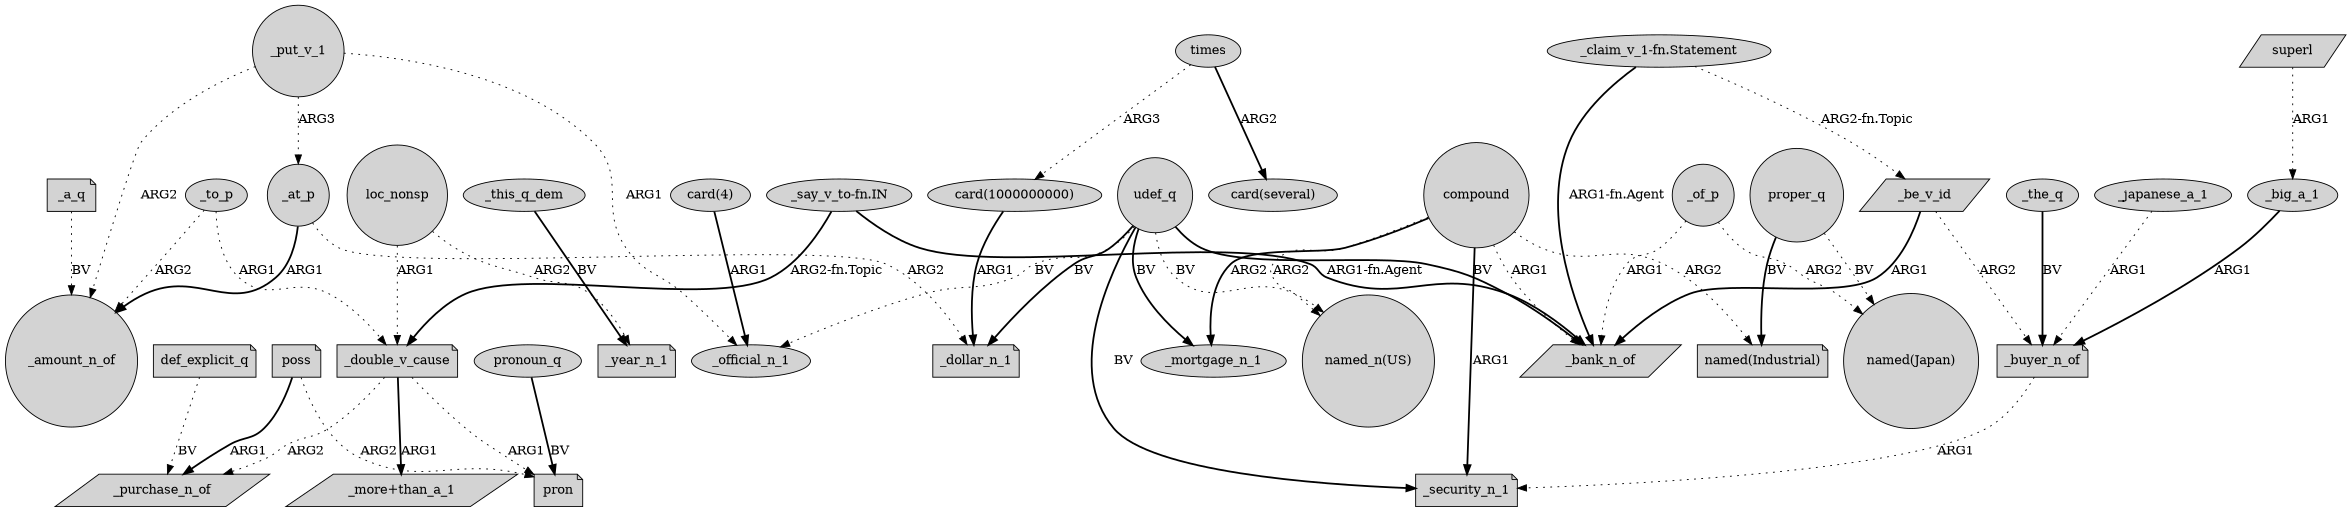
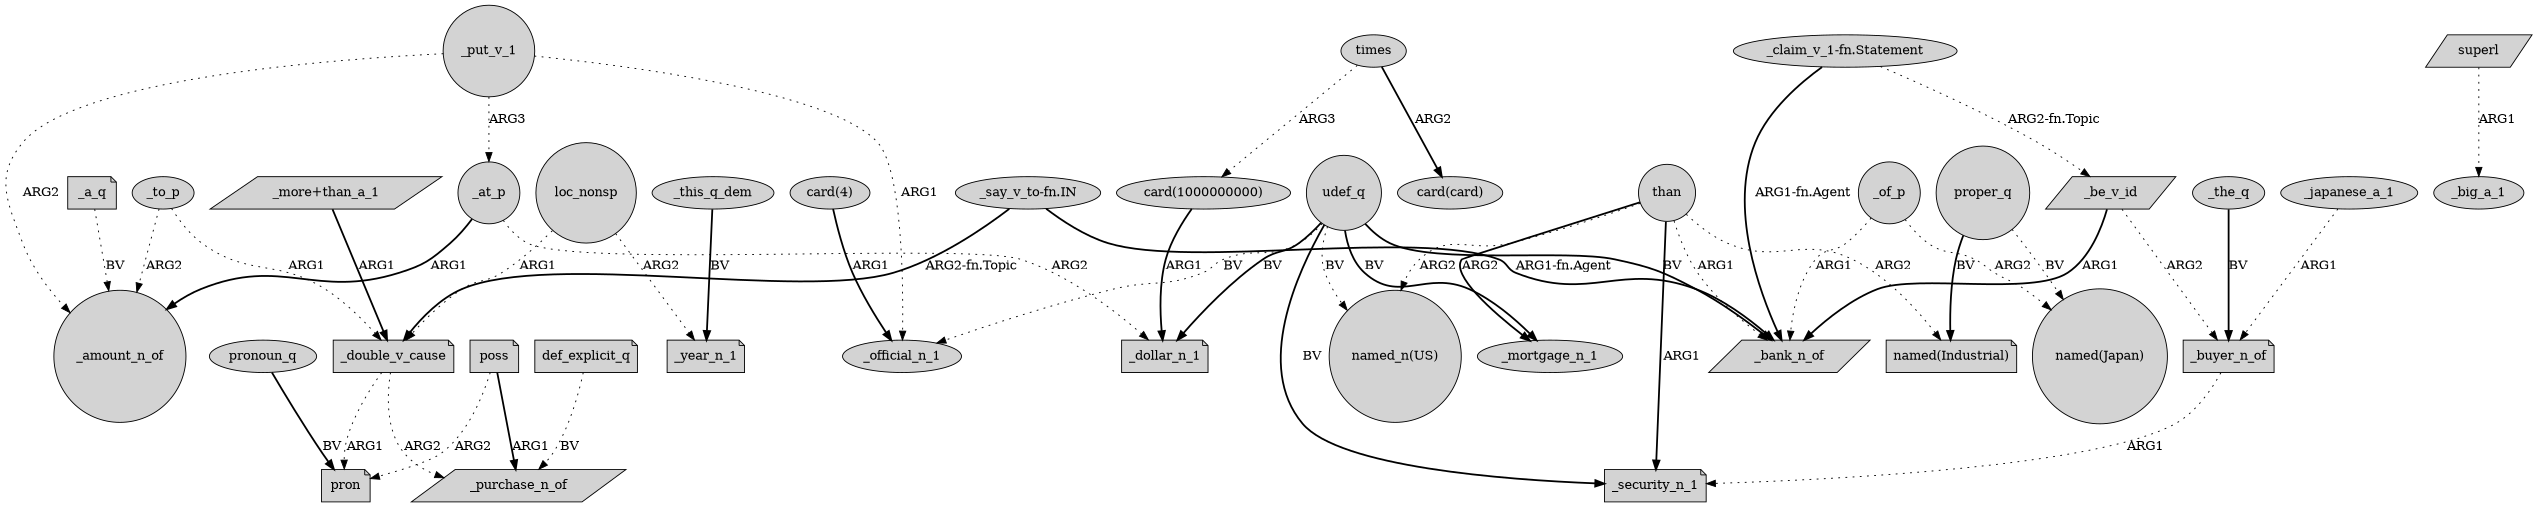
node "card(several)": label "card(several)" -> "card(card)"
node "compound": label "compound" -> "than"
edge "_big_a_1" -> "_buyer_n_of": removed, label "ARG1"
edge "_double_v_cause" -> "_more+than_a_1": reversed
